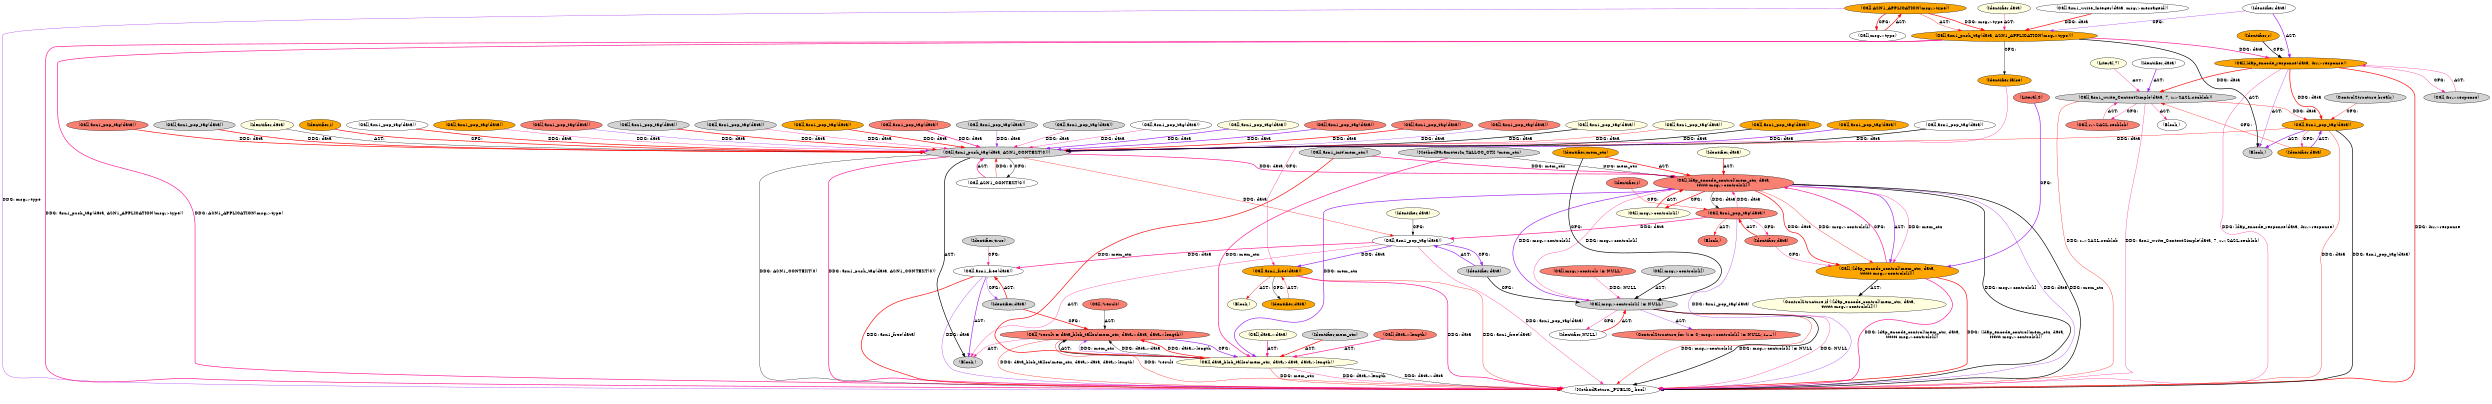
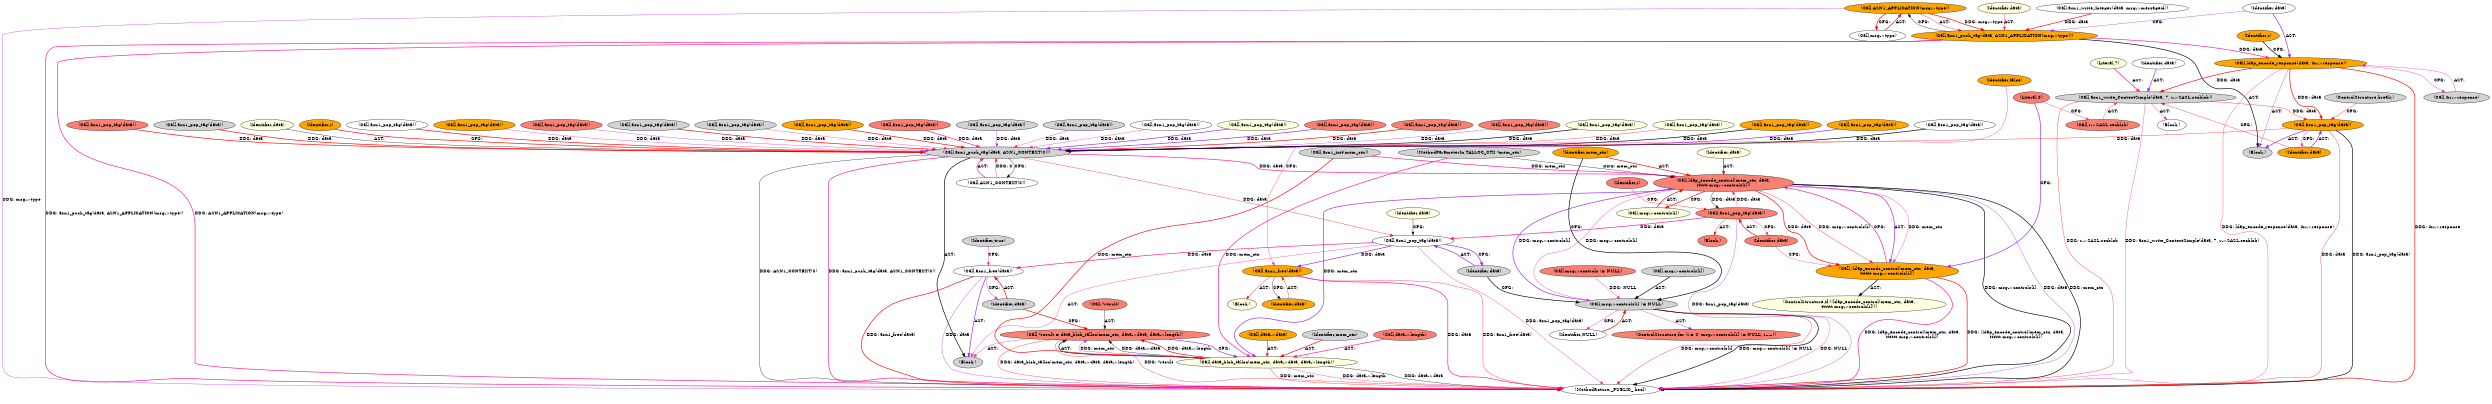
edge "(Call,asn1_push_tag(data, ASN1_APPLICATION(msg->type)))" -> "(Identifier,false)": now "(Call,asn1_push_tag(data, ASN1_APPLICATION(msg->type)))" -> "(Call,ASN1_APPLICATION(msg->type))"
edge "(Literal,7)" -> "(Call,asn1_write_ContextSimple(data, 7, r->SASL.secblob))": style solid -> bold
edge "(Call,asn1_write_ContextSimple(data, 7, r->SASL.secblob))" -> "(Call,r->SASL.secblob)": now "(Literal,0)" -> "(Call,r->SASL.secblob)"
node "(Call,data->data)": fillcolor lightyellow -> orange
